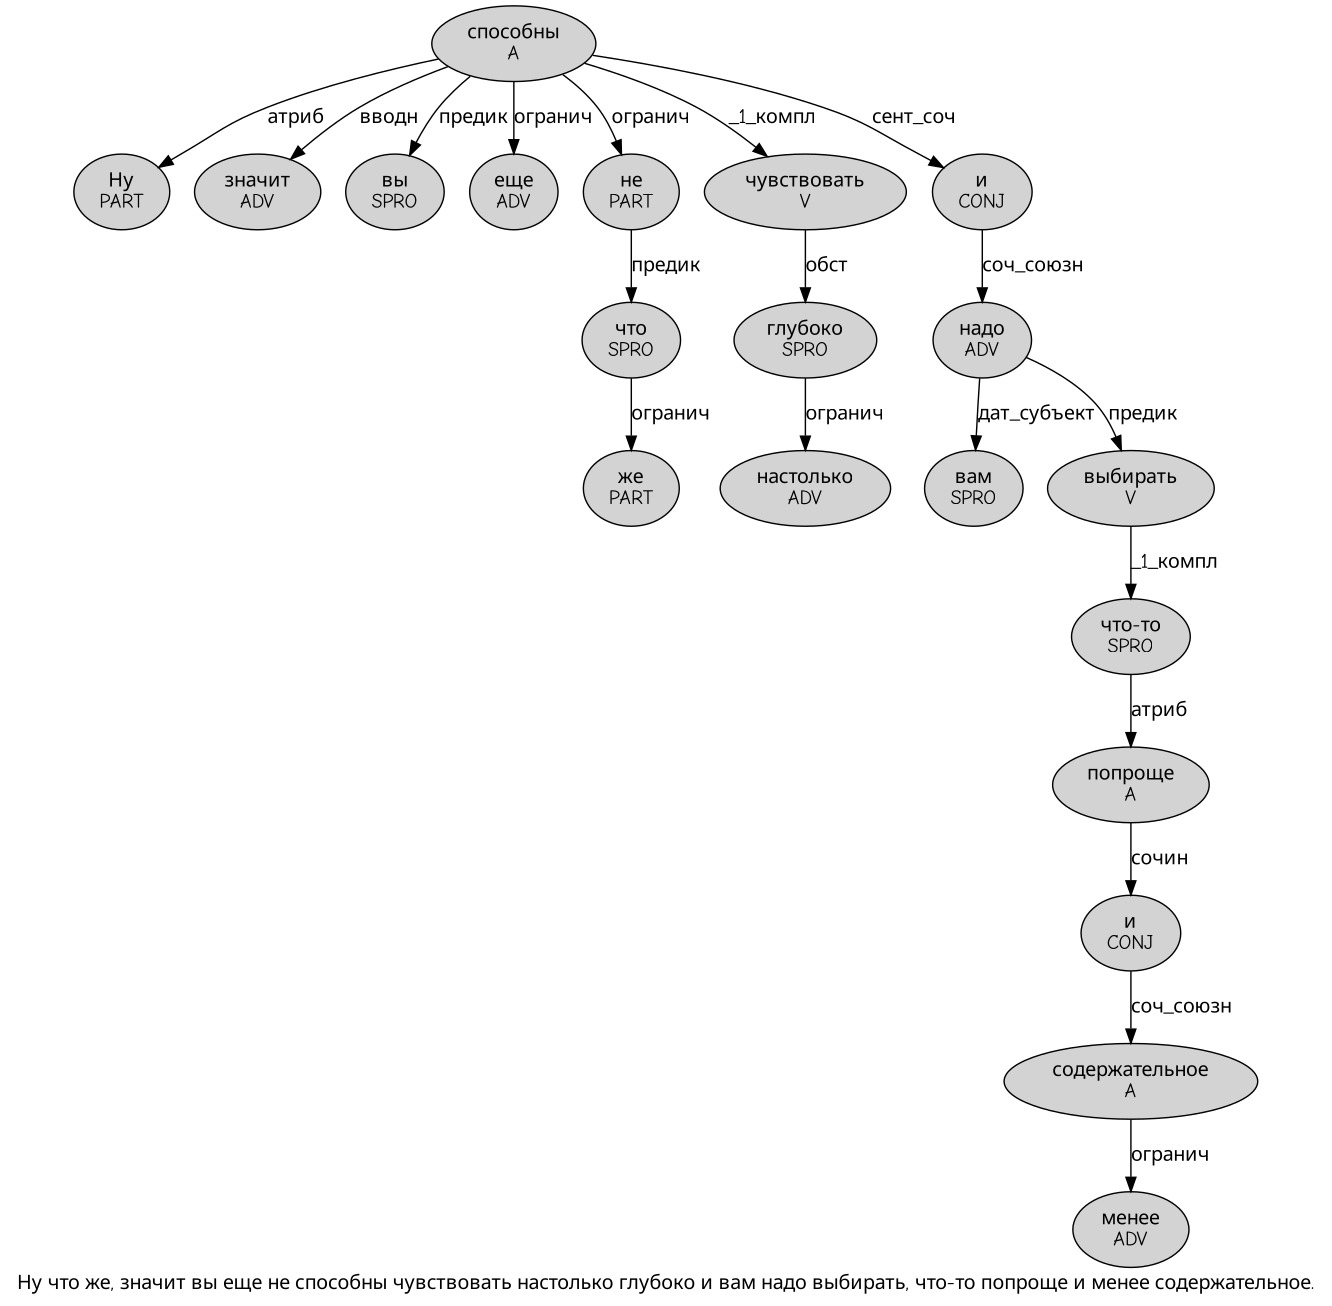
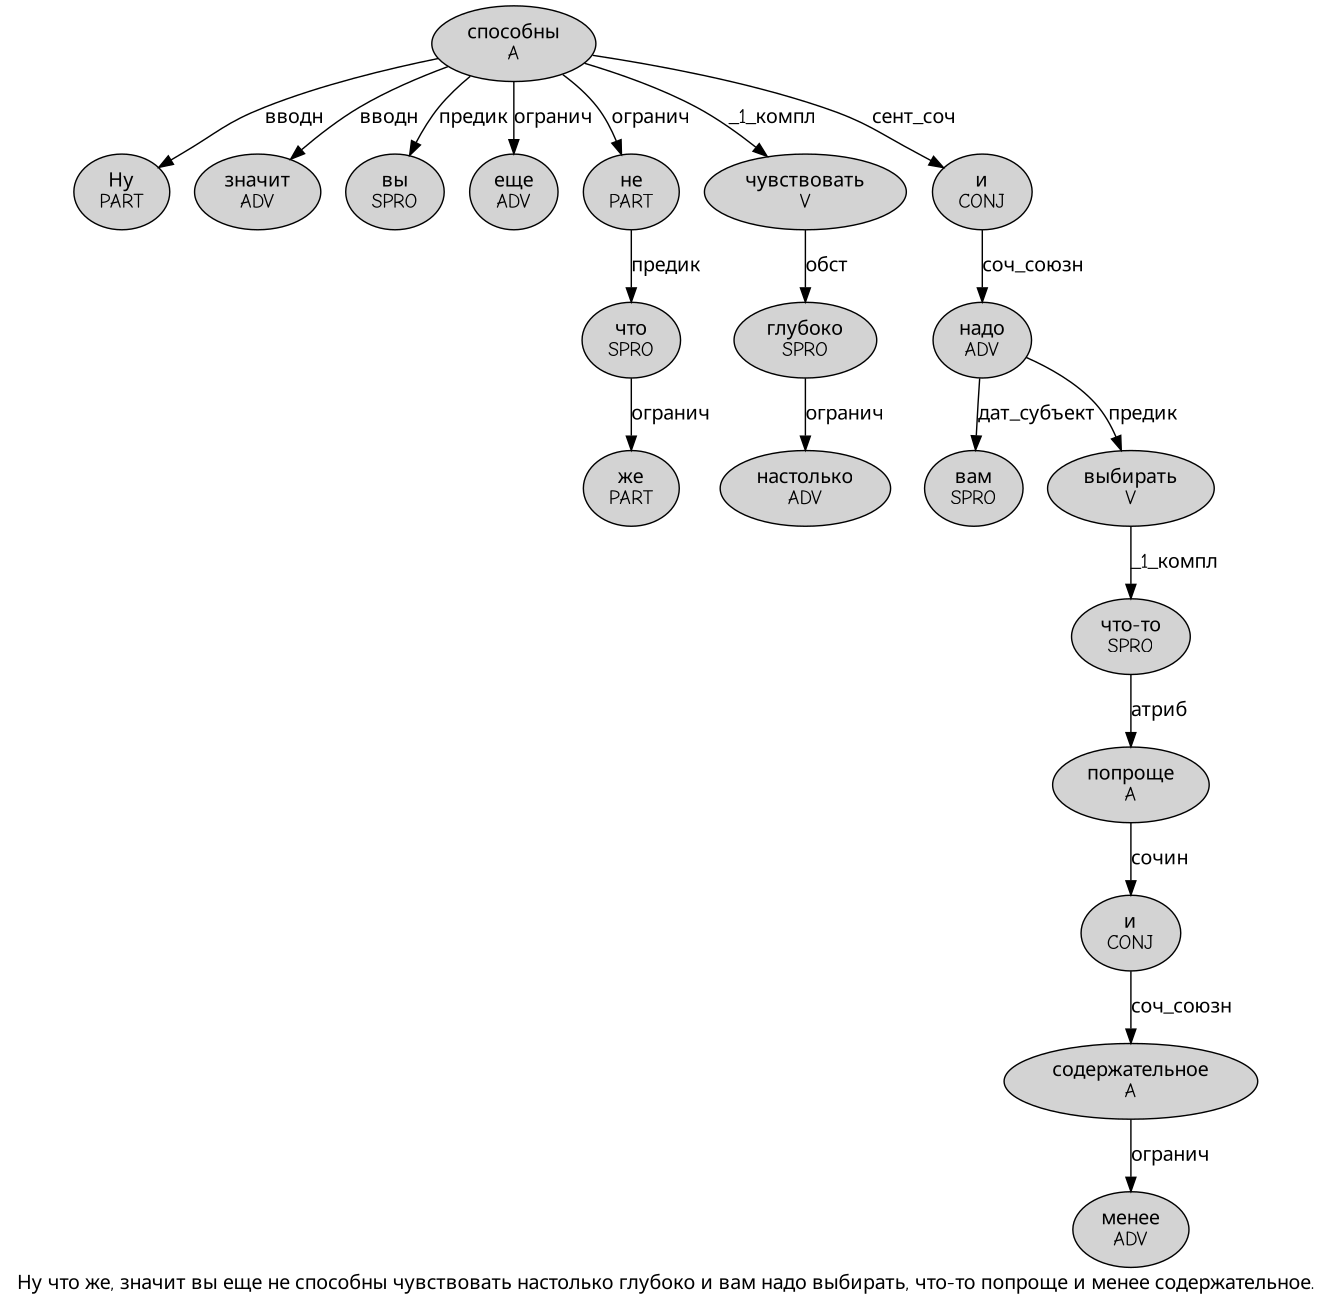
edge "способны A" -> "Ну PART": label "атриб" -> "вводн"
